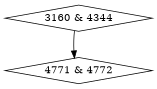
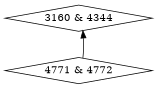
edge "3160 & 4344" -> "4771 & 4772": reversed
